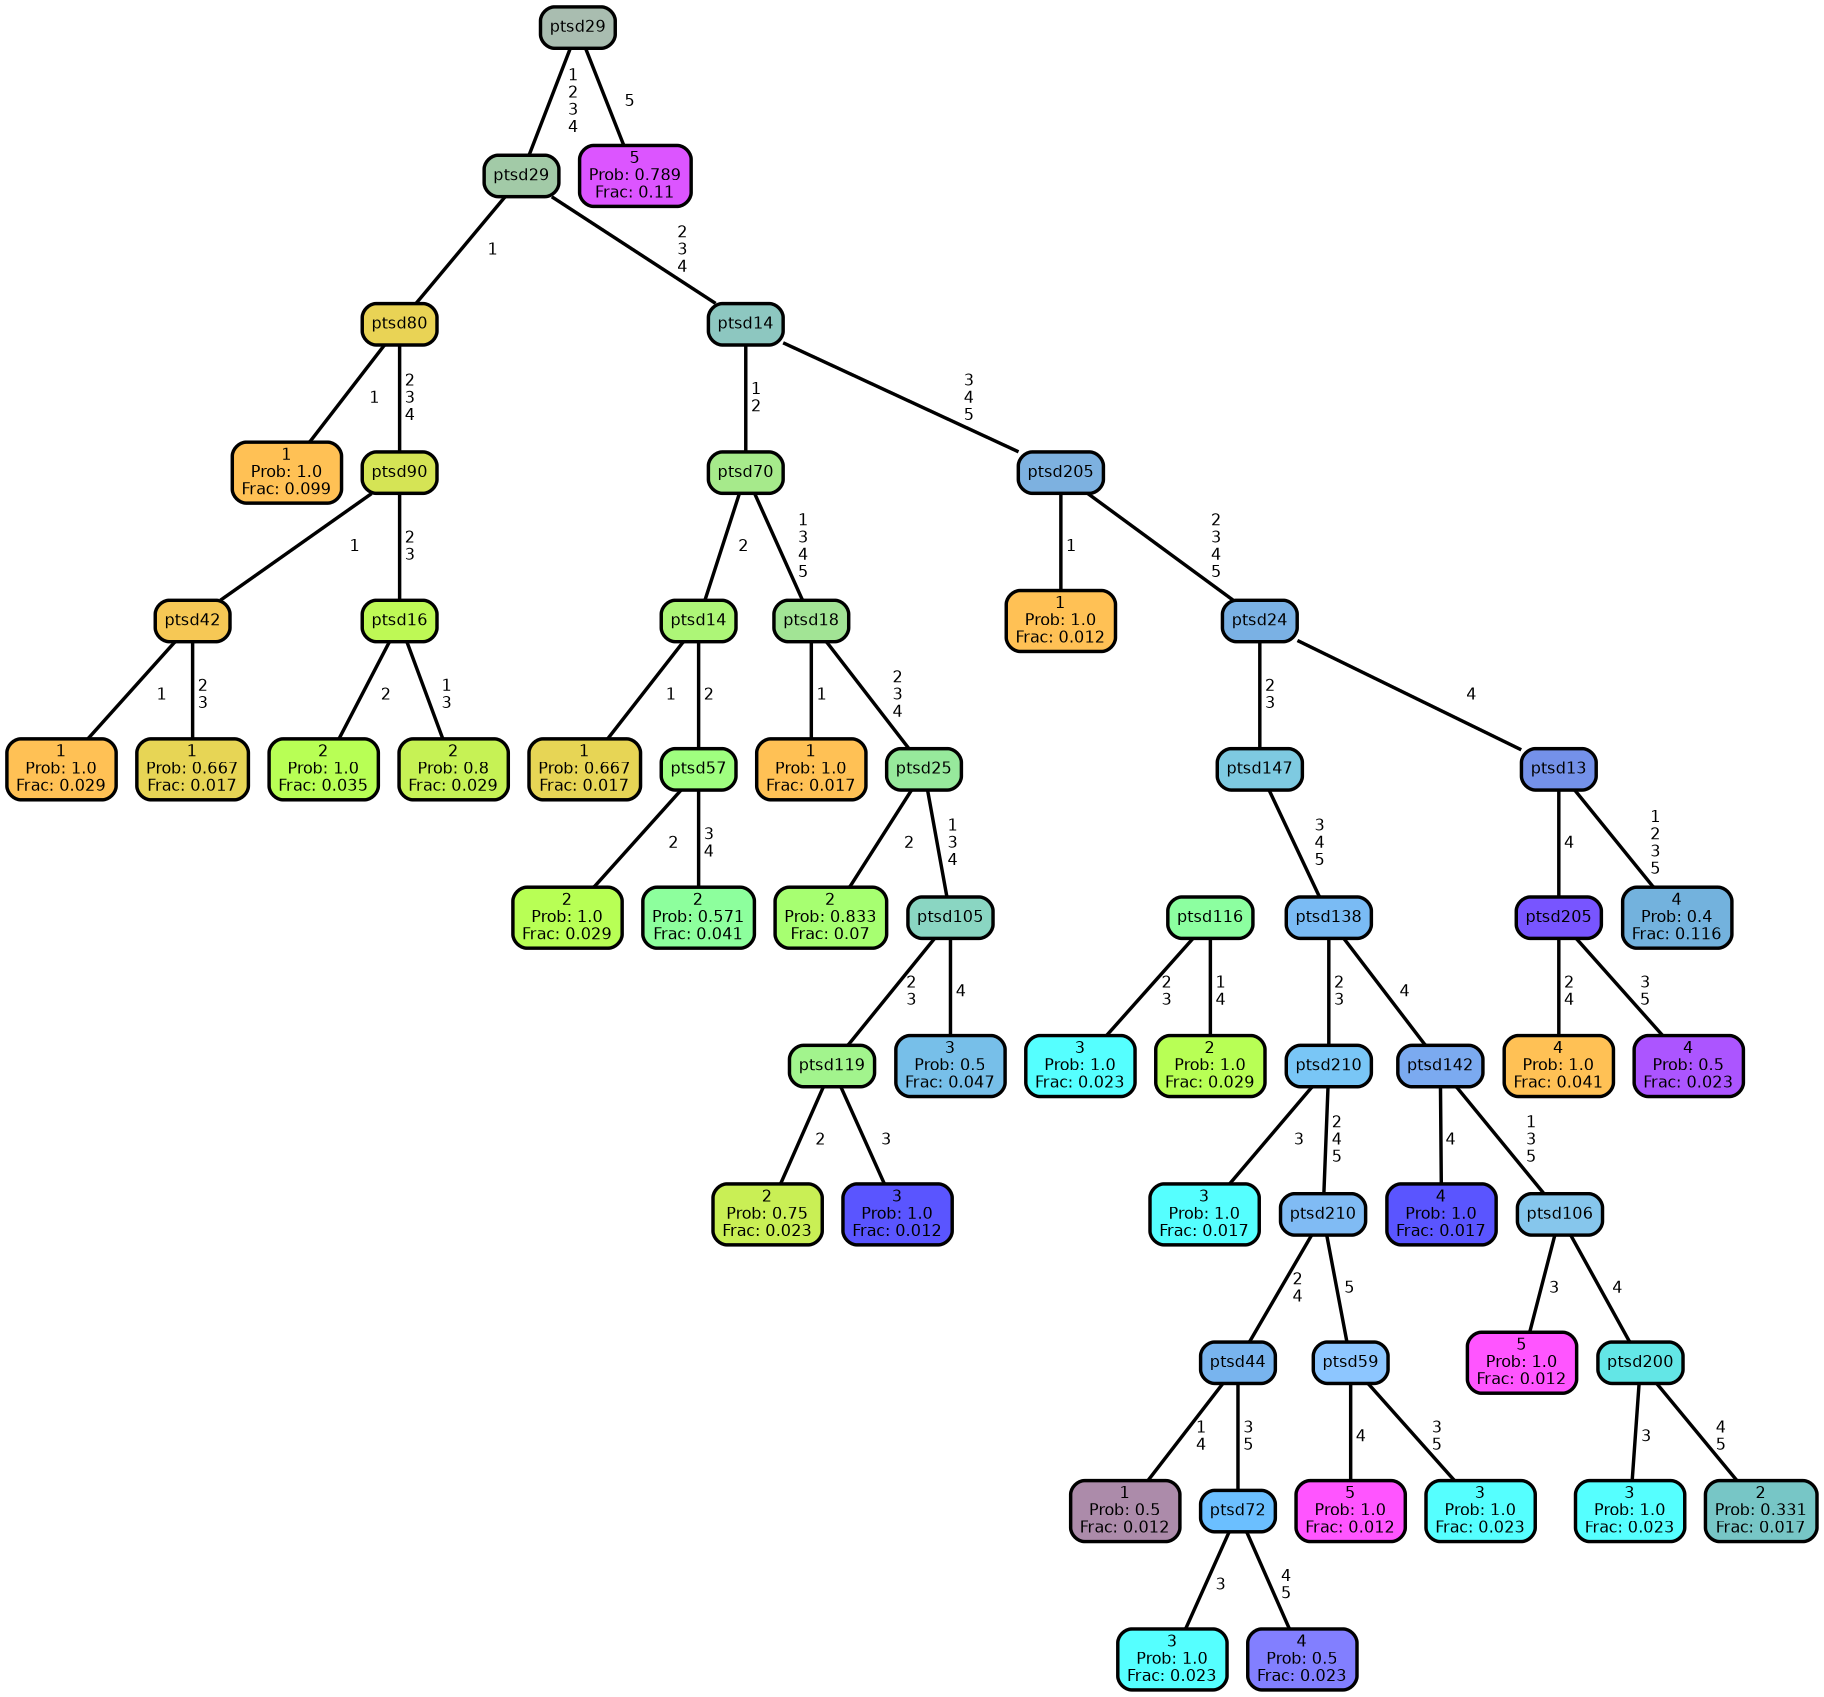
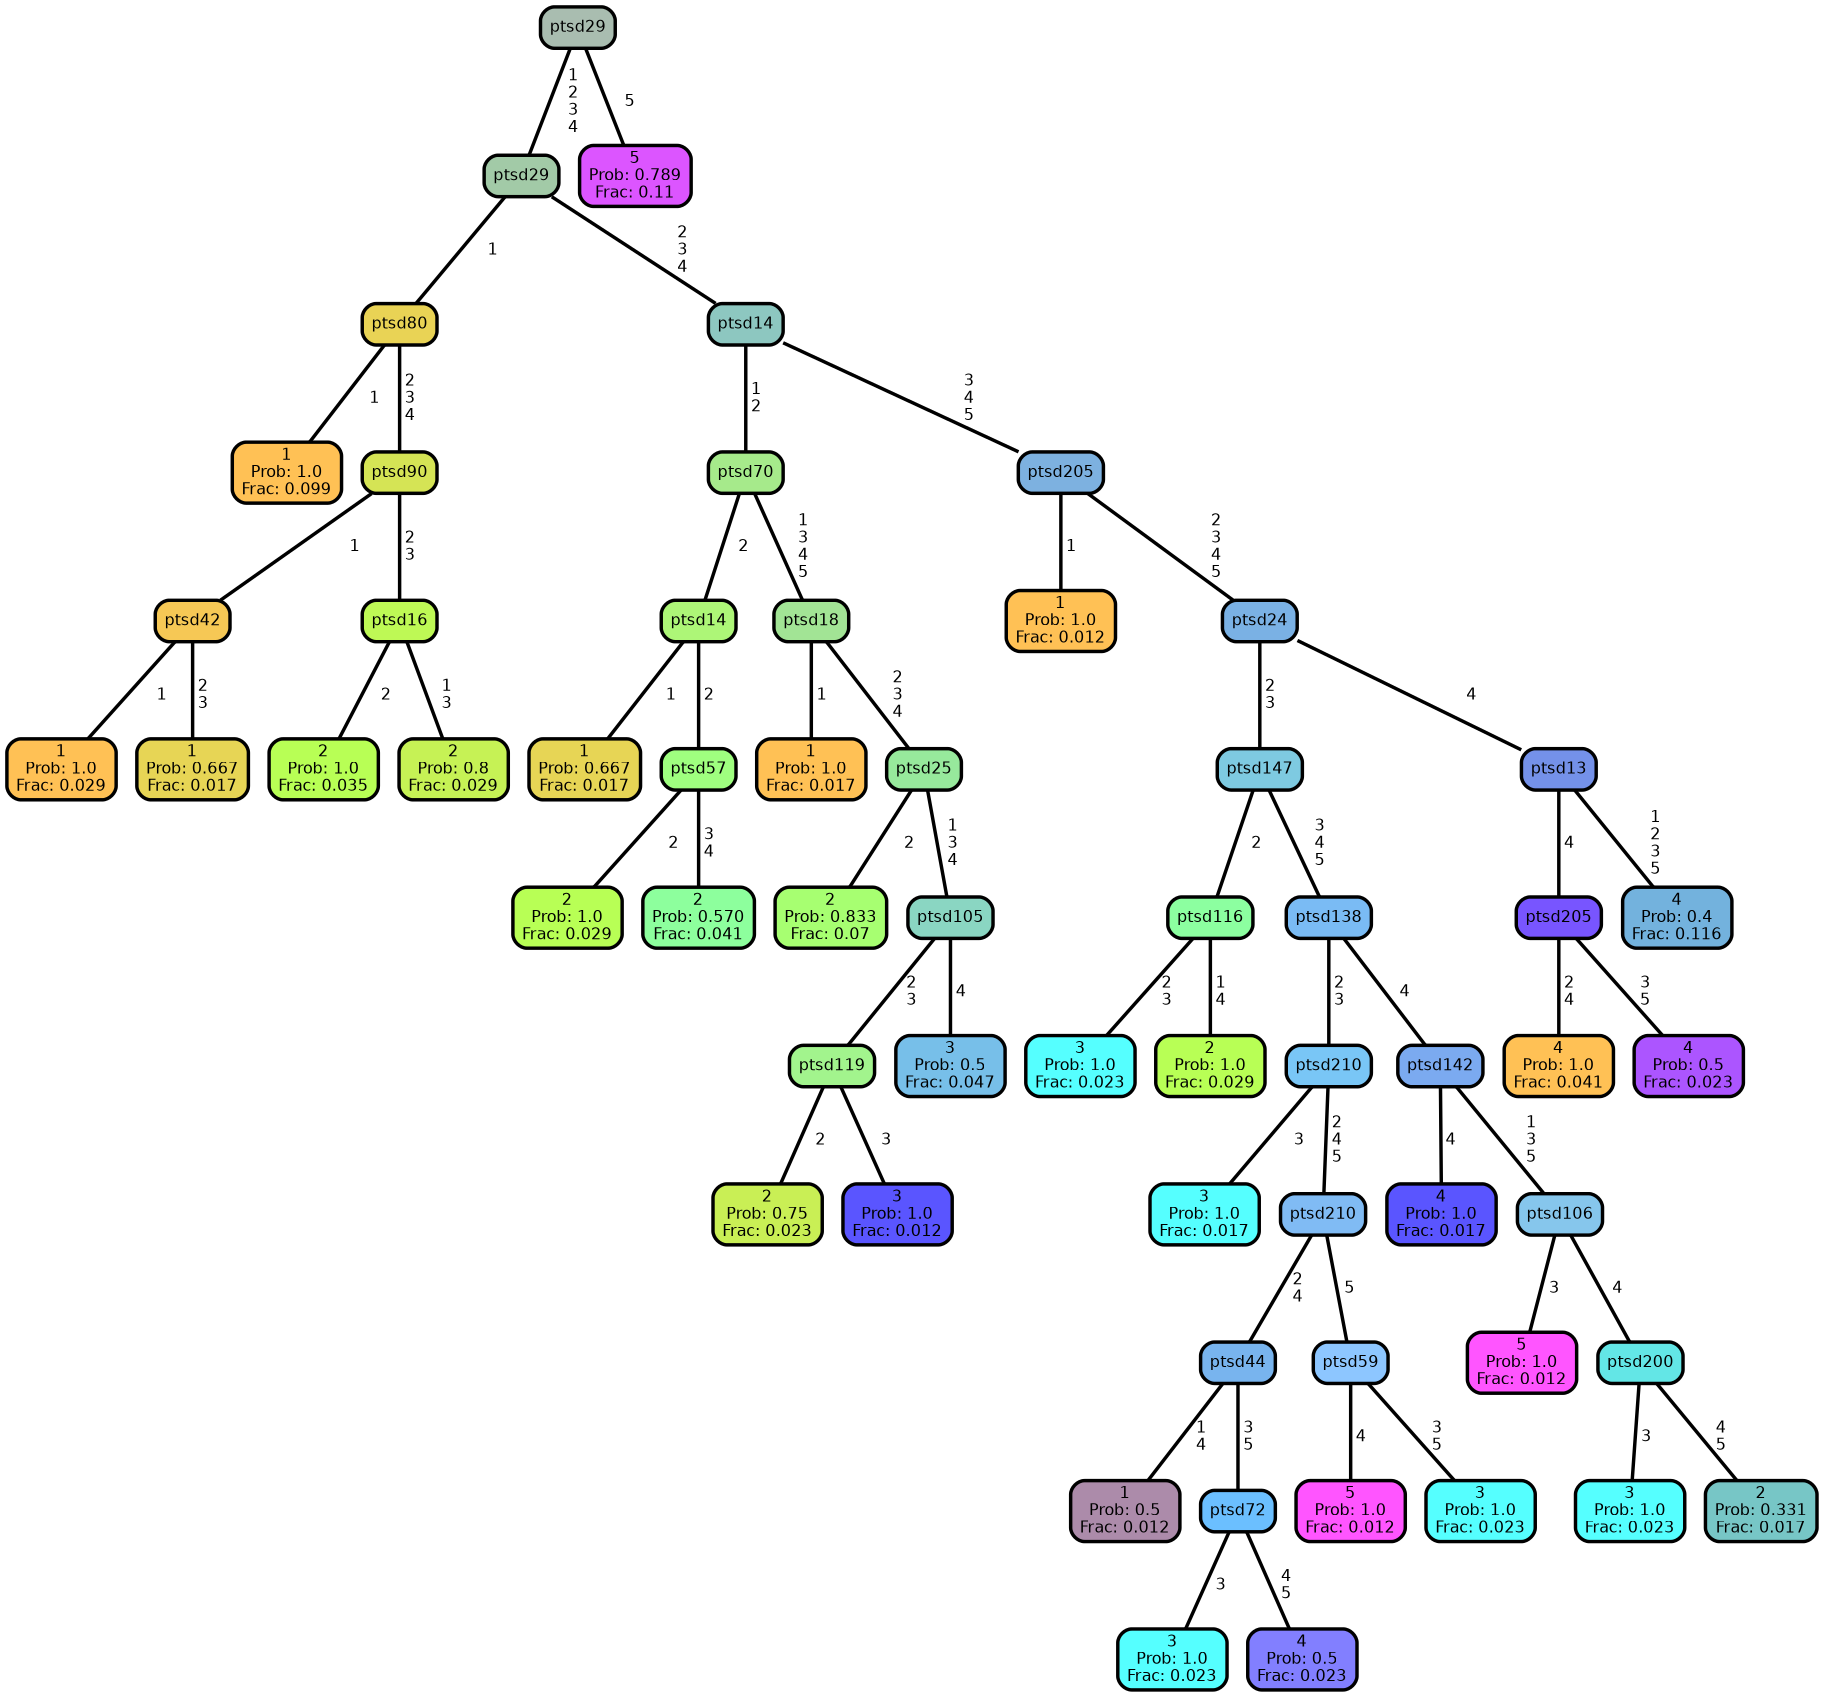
edge "ptsd147" -- "ptsd116": added, label "2"
node "2 Prob: 0.571 Frac: 0.041": label "2 Prob: 0.571 Frac: 0.041" -> "2 Prob: 0.570 Frac: 0.041"
